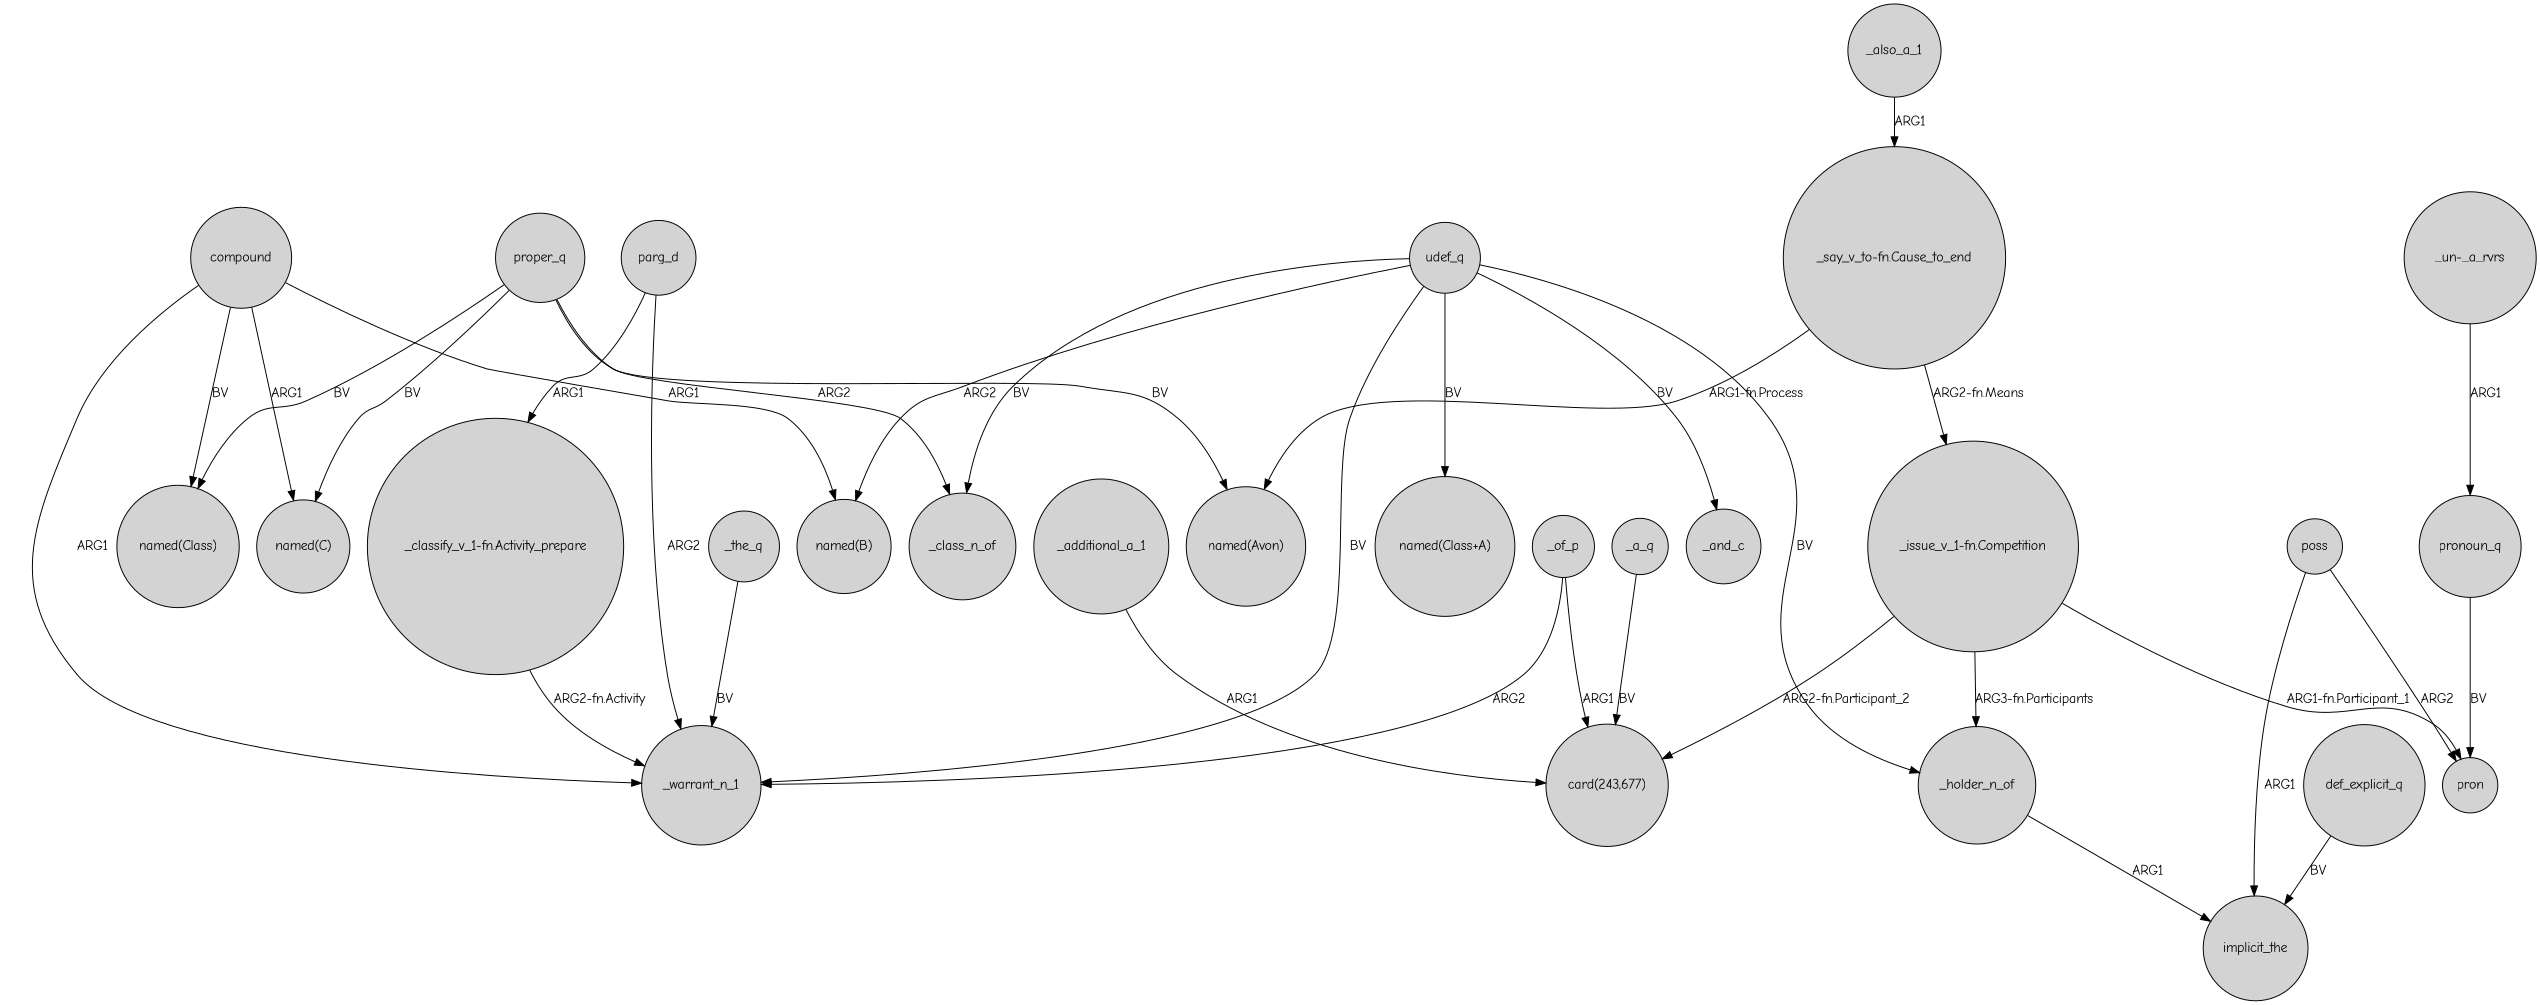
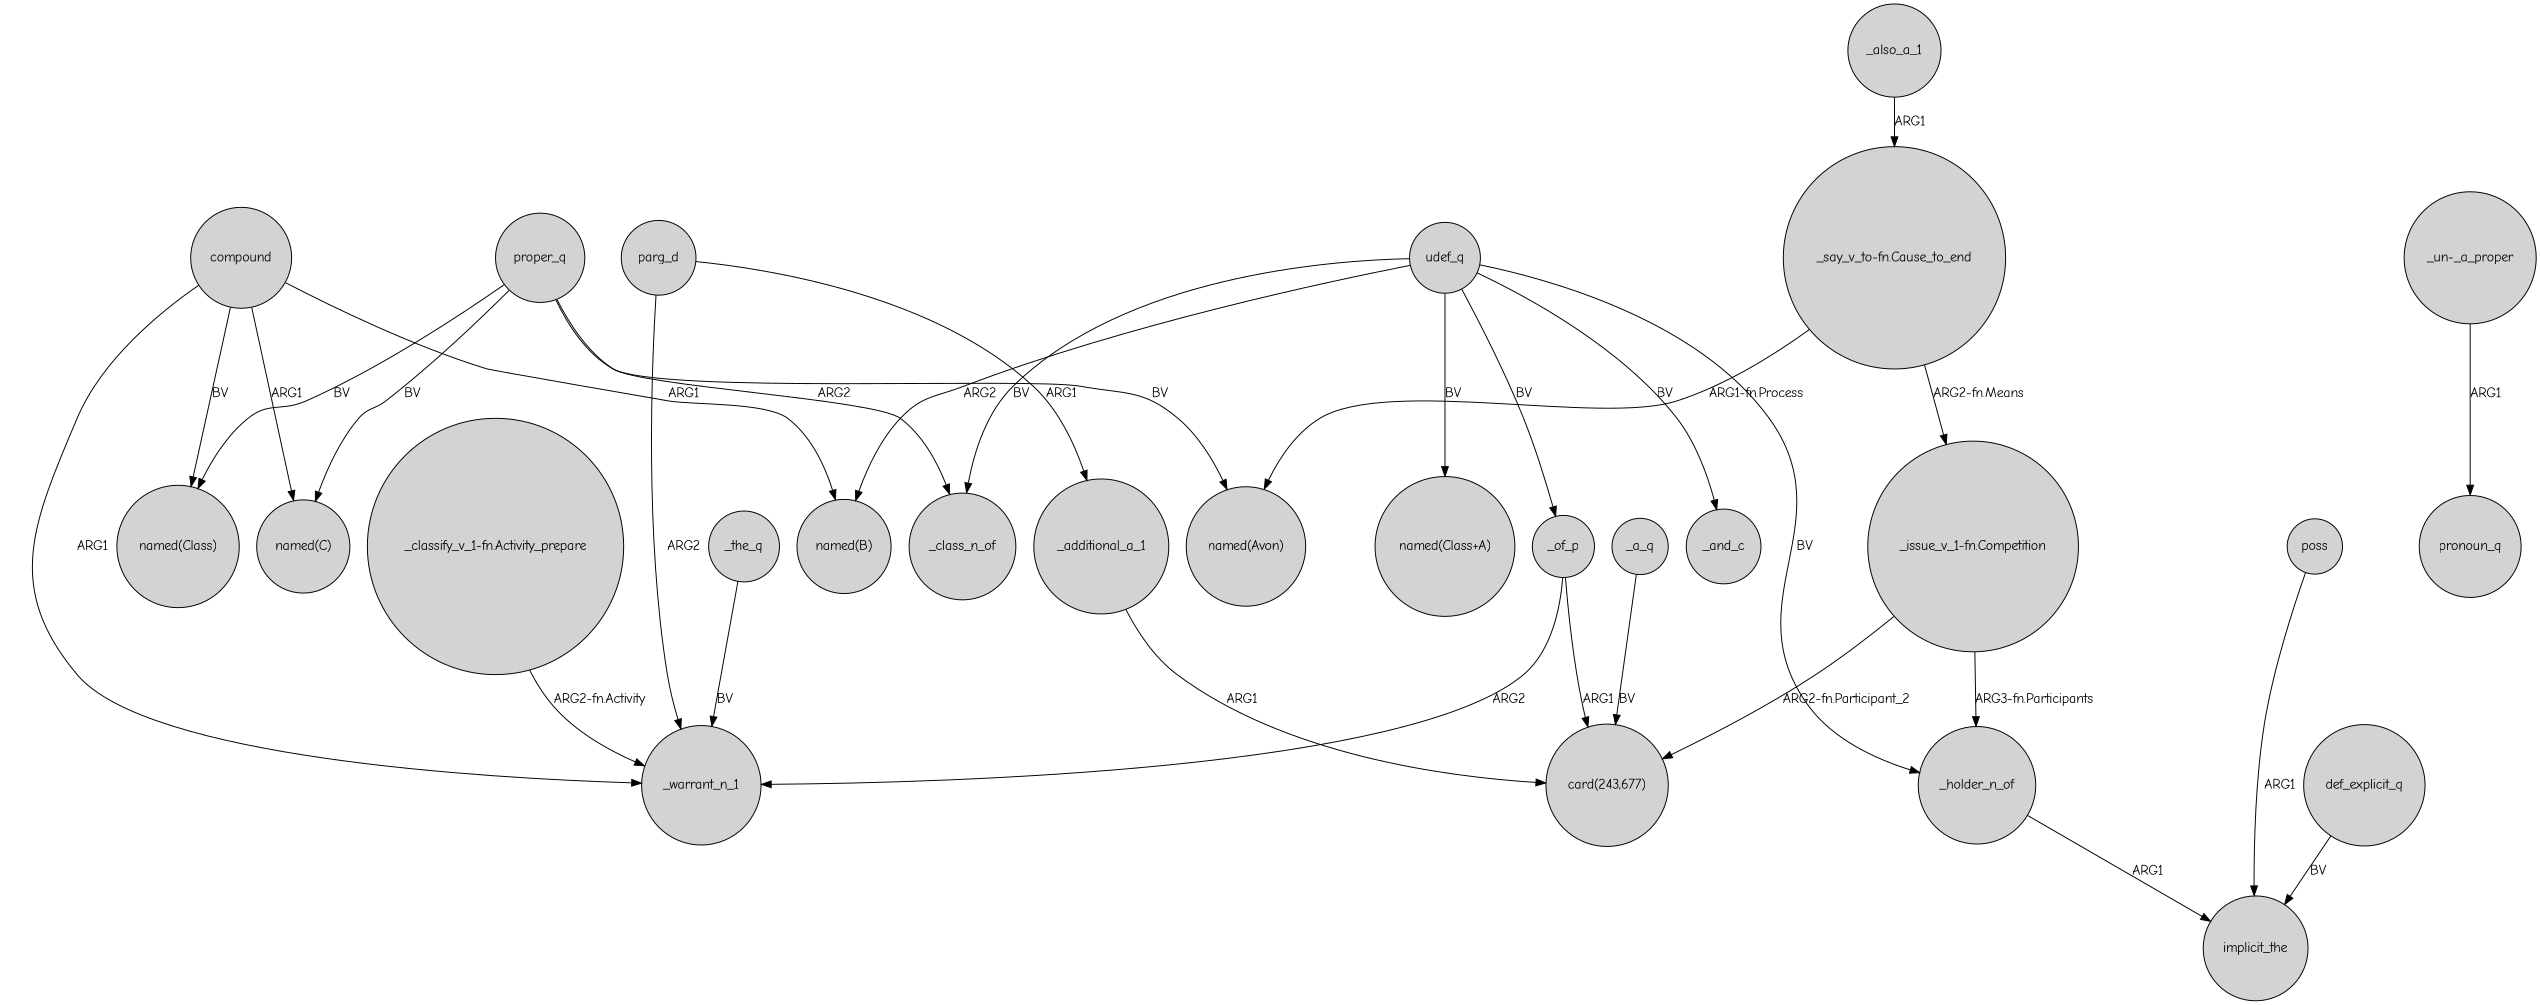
node "_un-_a_rvrs": label "_un-_a_rvrs" -> "_un-_a_proper"
edge "parg_d" -> "_classify_v_1-fn.Activity_prepare": now "parg_d" -> "_additional_a_1"
edge "udef_q" -> "_warrant_n_1": now "udef_q" -> "_of_p"
node "pron": removed
